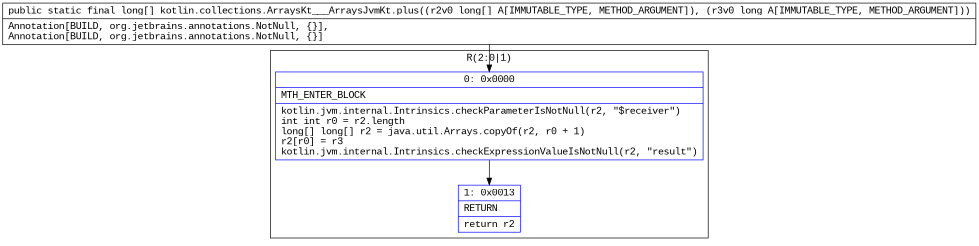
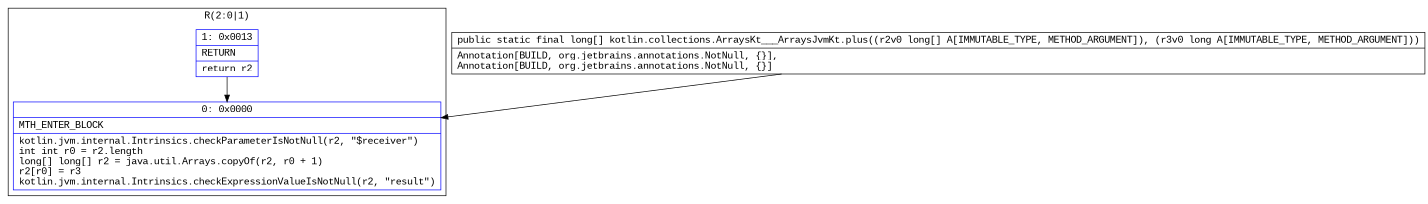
edge "0: 0x0000" -> "1: 0x0013": reversed
